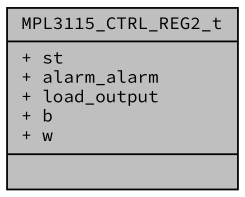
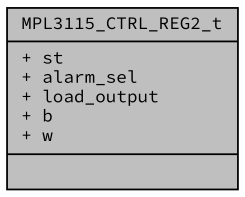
node "MPL3115_CTRL_REG2_t": text "+ alarm_alarm" -> "+ alarm_sel"
